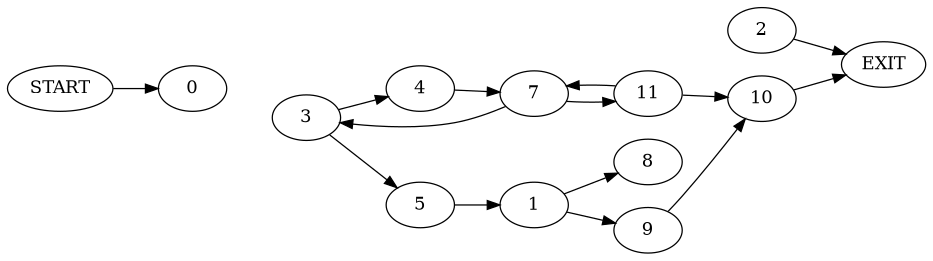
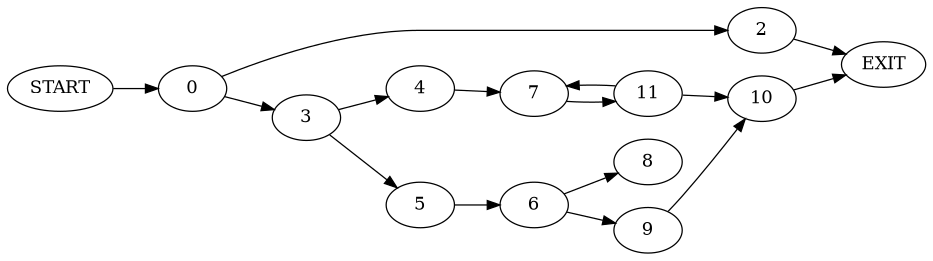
edge "0" -> "2": added
edge "7" -> "3": now "0" -> "3"
node "1": label "1" -> "6"
